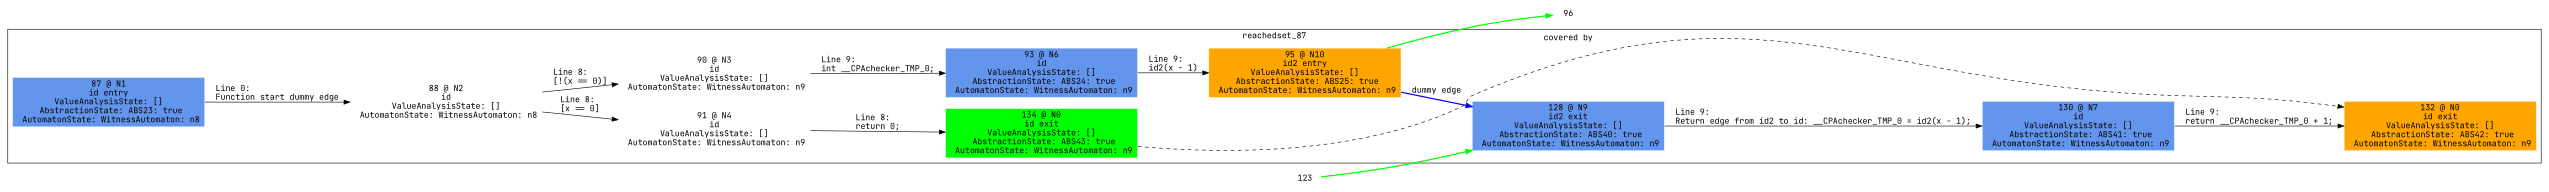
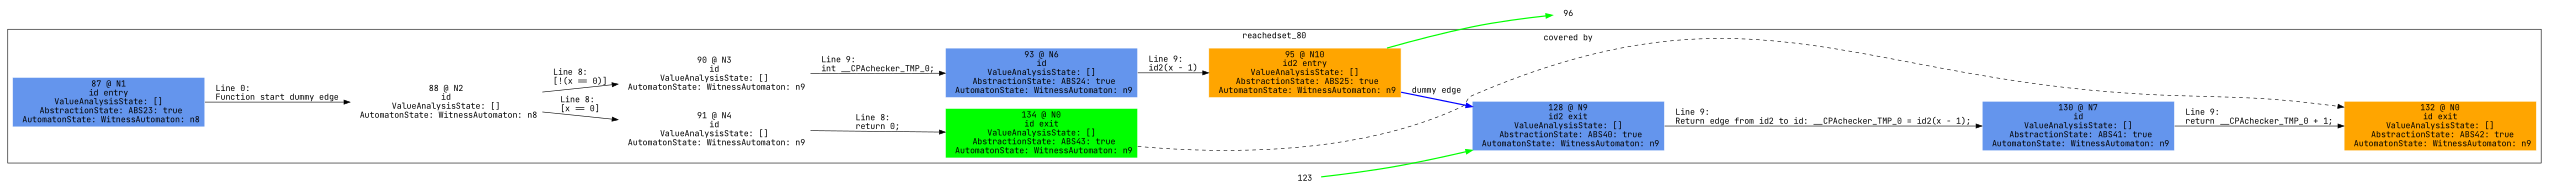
cluster "reachedset_87": label "reachedset_87" -> "reachedset_80"
